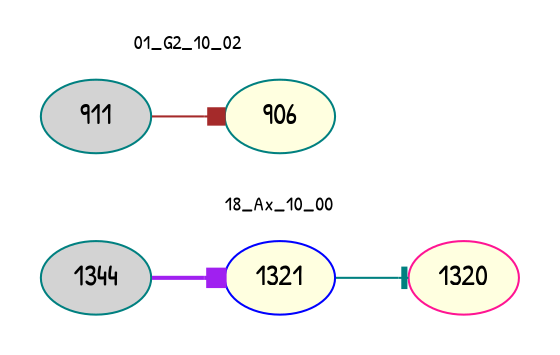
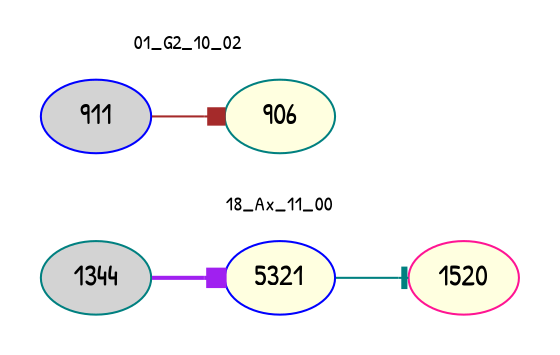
node "911": color teal -> blue
cluster "18_Ax_10_00": label "18_Ax_10_00" -> "18_Ax_11_00"
node "1321": label "1321" -> "5321"
node "1320": label "1320" -> "1520"
